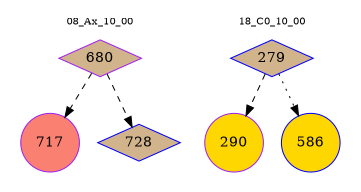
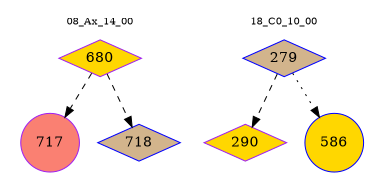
cluster "08_Ax_10_00": label "08_Ax_10_00" -> "08_Ax_14_00"
node "680": fillcolor tan -> gold
node "728": label "728" -> "718"
node "290": shape circle -> diamond
